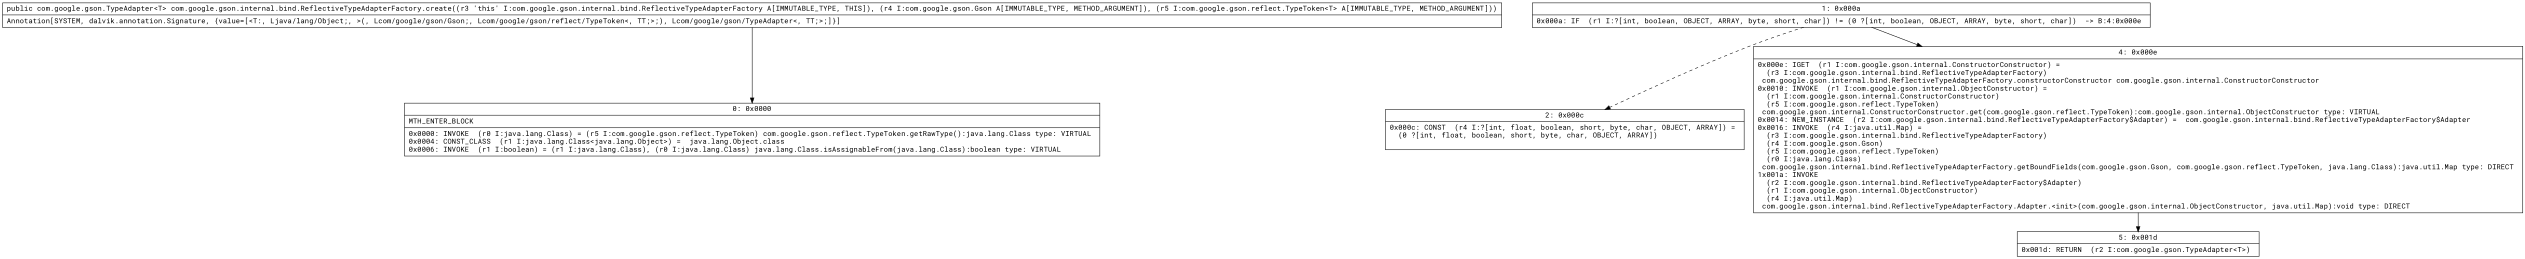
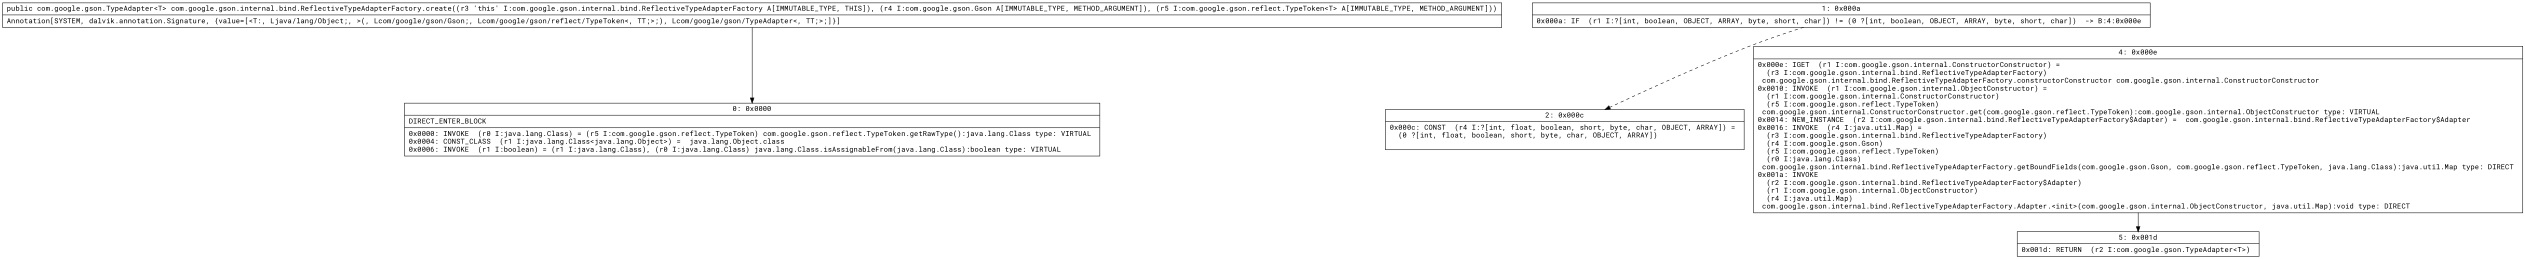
edge "1: 0x000a" -> "4: 0x000e": removed
node "0: 0x0000": text "MTH_ENTER_BLOCK" -> "DIRECT_ENTER_BLOCK"
node "4: 0x000e": text "1x001a: INVOKE" -> "0x001a: INVOKE"
